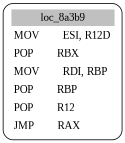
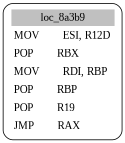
node "loc_8a3b9": text "POP        R12" -> "POP        R19"
